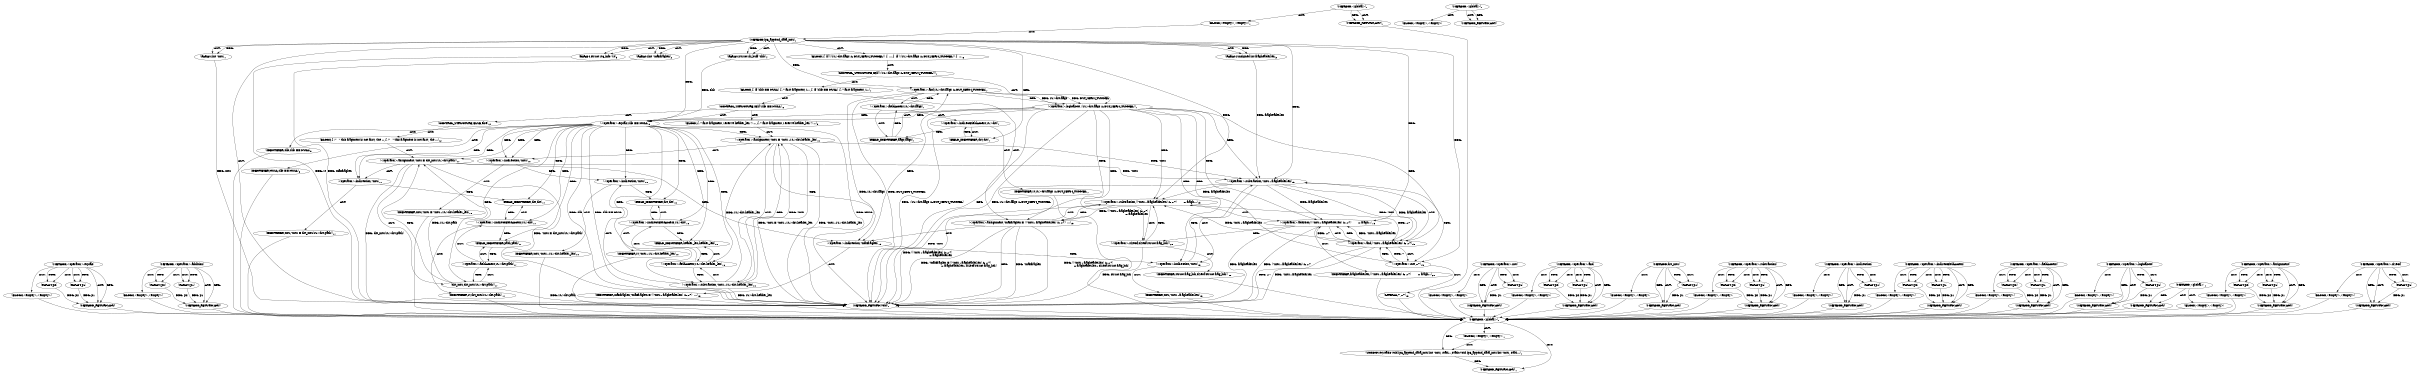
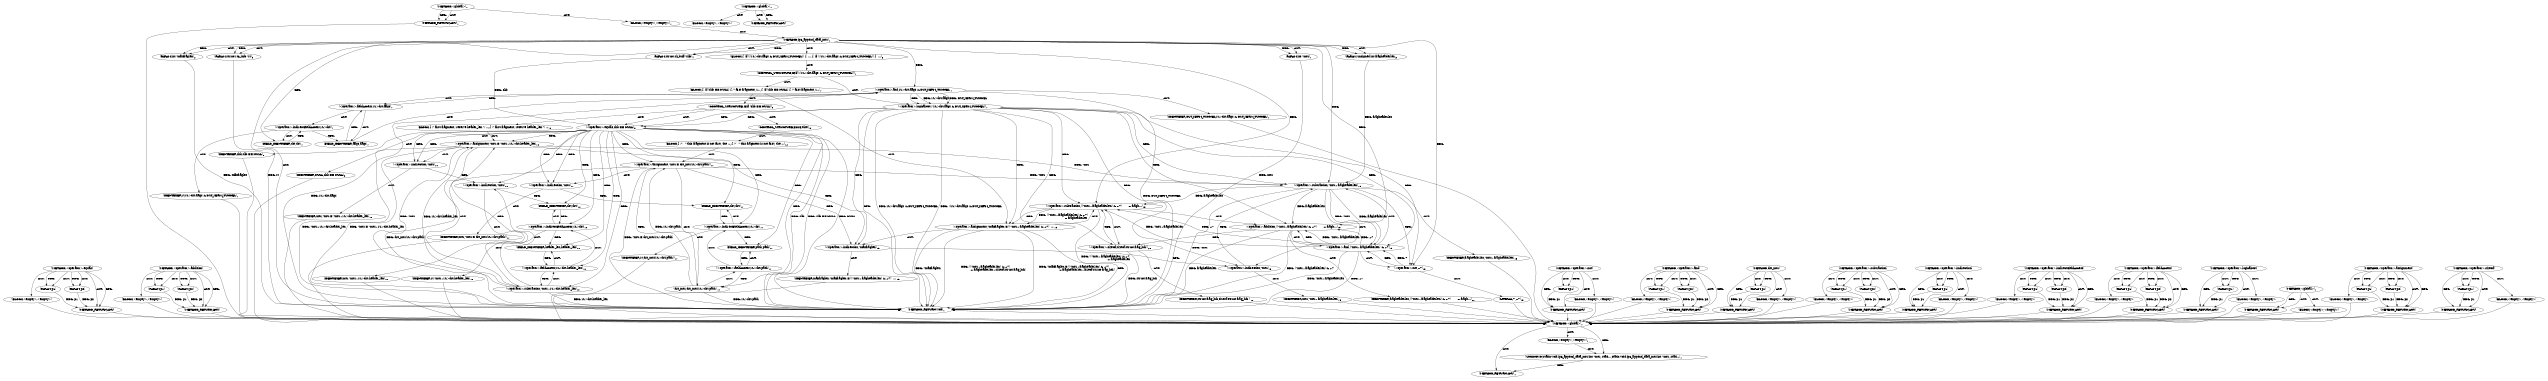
edge "(METHOD,ip6_append_data_mtu)" -> "(<operator>.equals,skb == NULL)": removed, label "DDG:"
node "(IDENTIFIER,DST_XFRM_TUNNEL,rt->dst.flags & DST_XFRM_TUNNEL)": added
node "(IDENTIFIER,fragheaderlen,*mtu - fragheaderlen)": added
